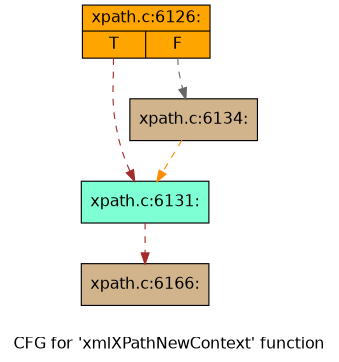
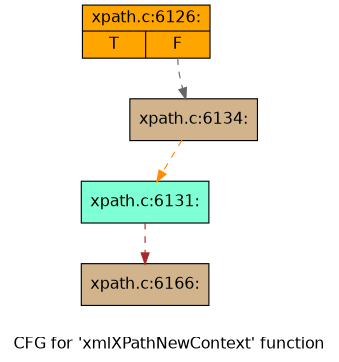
edge "xpath.c:6126:" -> "xpath.c:6131:": removed
